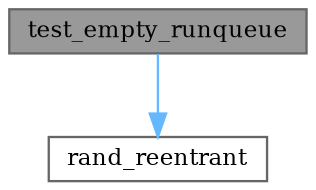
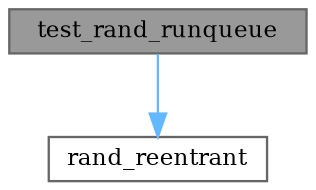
node "test_empty_runqueue": label "test_empty_runqueue" -> "test_rand_runqueue"
